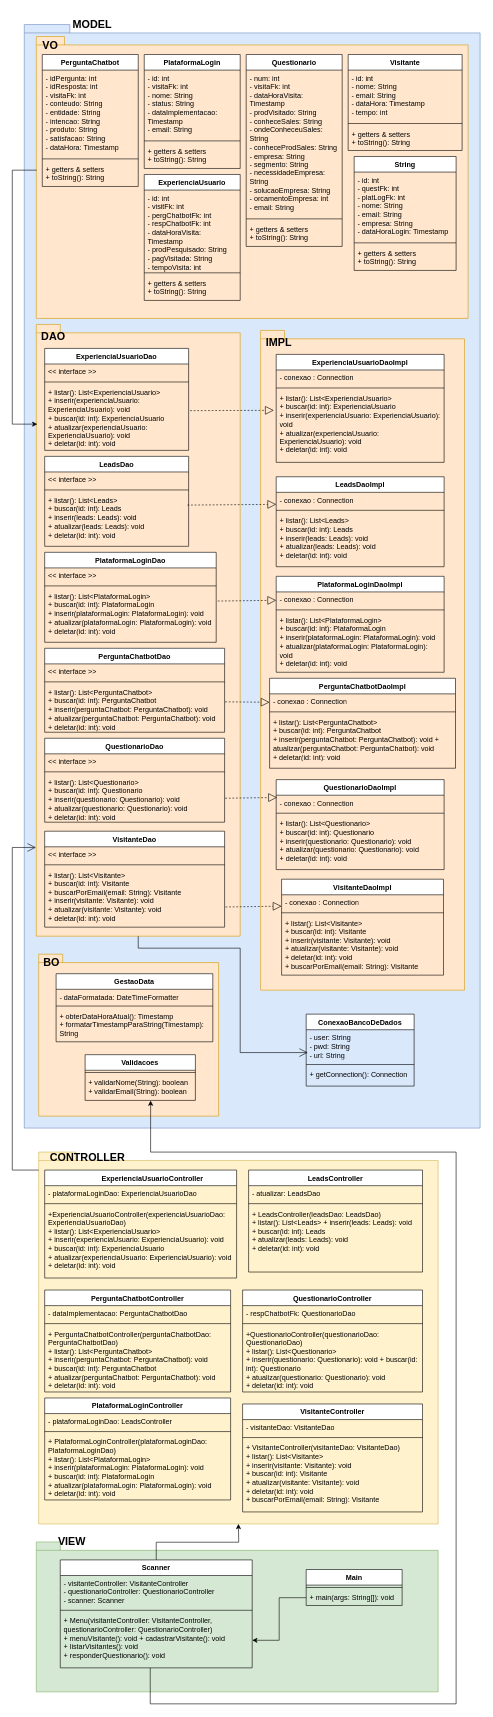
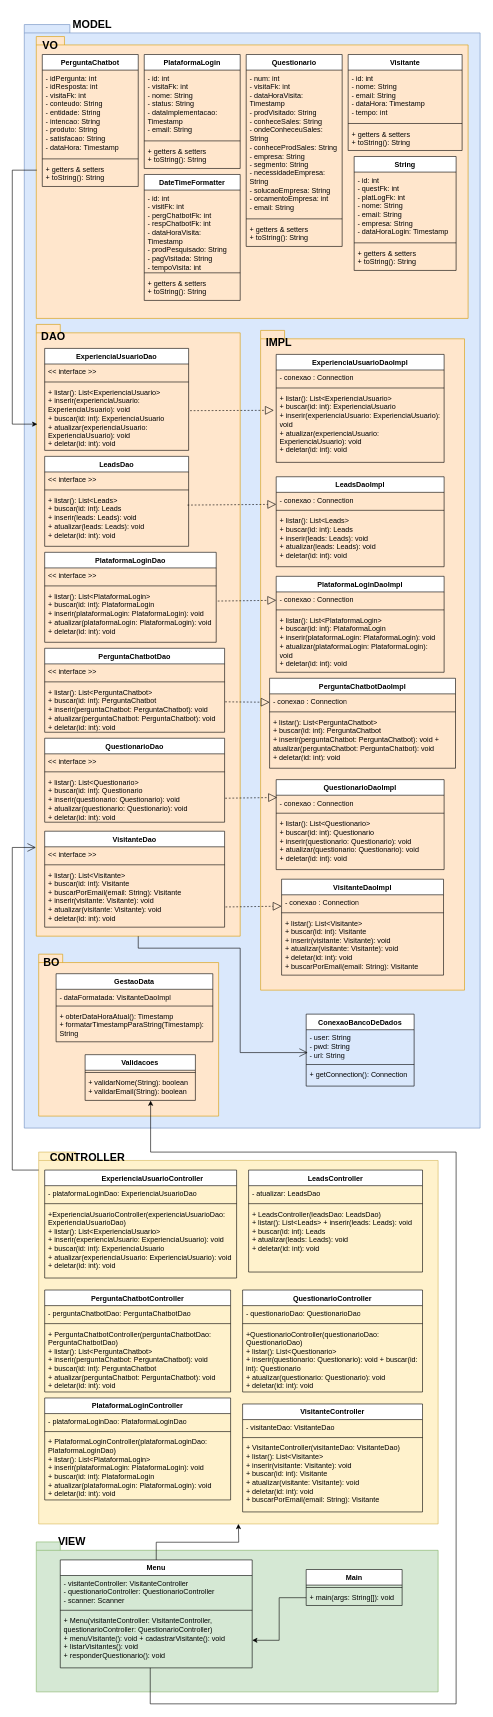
node "ExperienciaUsuario": label "ExperienciaUsuario" -> "DateTimeFormatter"
node "- dataFormatada: DateTimeFormatter": label "- dataFormatada: DateTimeFormatter" -> "- dataFormatada: VisitanteDaoImpl"
node "- dataImplementacao: PerguntaChatbotDao": label "- dataImplementacao: PerguntaChatbotDao" -> "- perguntaChatbotDao: PerguntaChatbotDao"
node "- respChatbotFk: QuestionarioDao": label "- respChatbotFk: QuestionarioDao" -> "- questionarioDao: QuestionarioDao"
node "- plataformaLoginDao: LeadsController": label "- plataformaLoginDao: LeadsController" -> "- plataformaLoginDao: PlataformaLoginDao"
node "Scanner": label "Scanner" -> "Menu"
